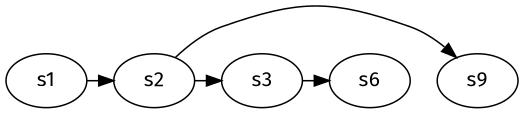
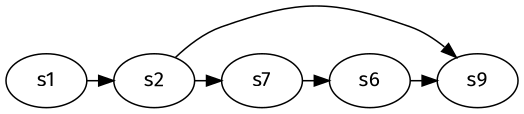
node "s3": label "s3" -> "s7"
edge "s6" -> "s9": added
